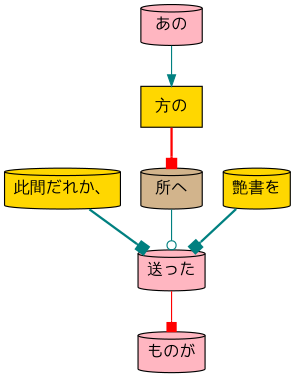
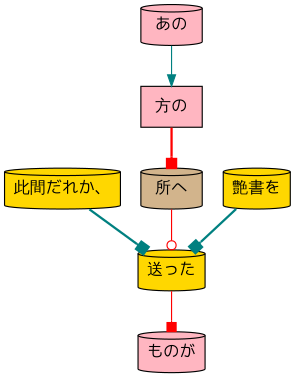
node "方の": fillcolor gold -> lightpink
edge "所へ" -> "送った": color teal -> red
node "送った": fillcolor lightpink -> gold
